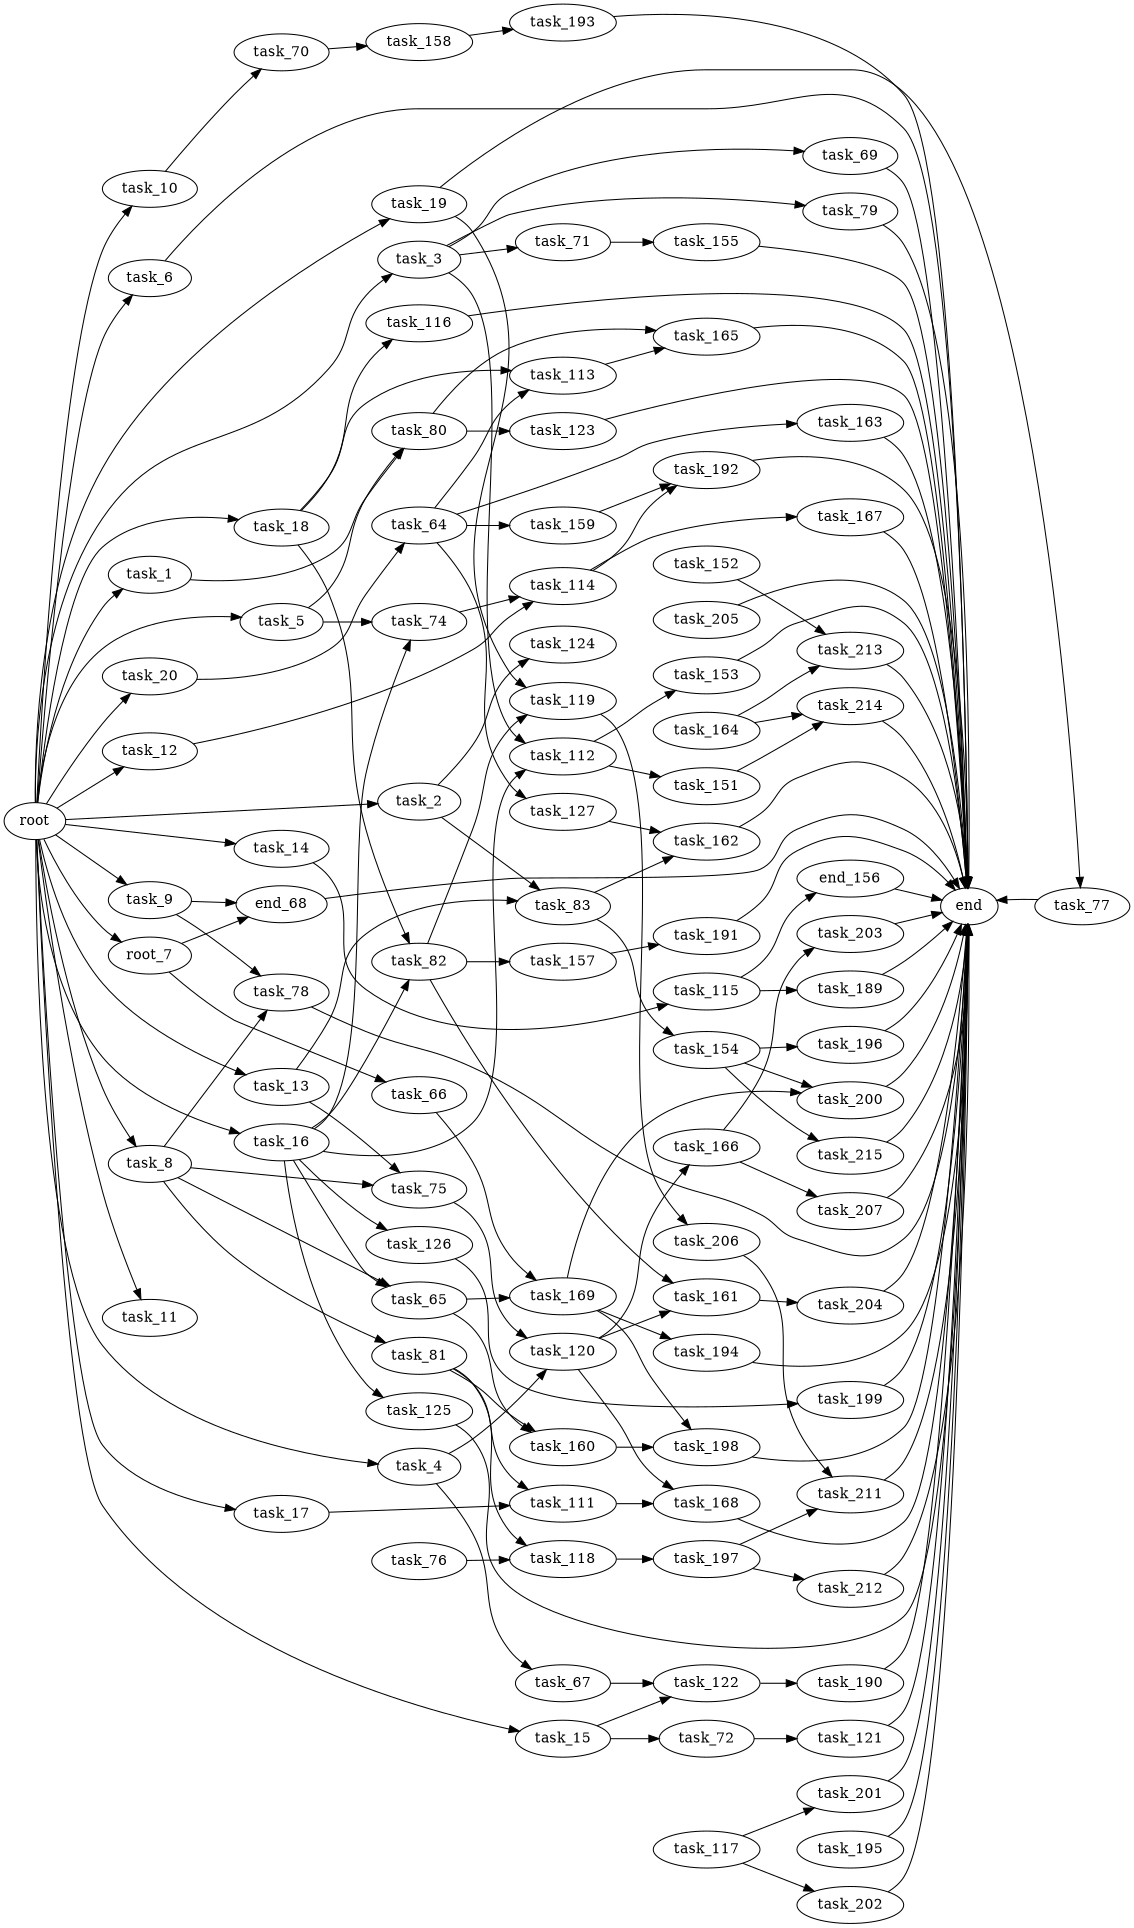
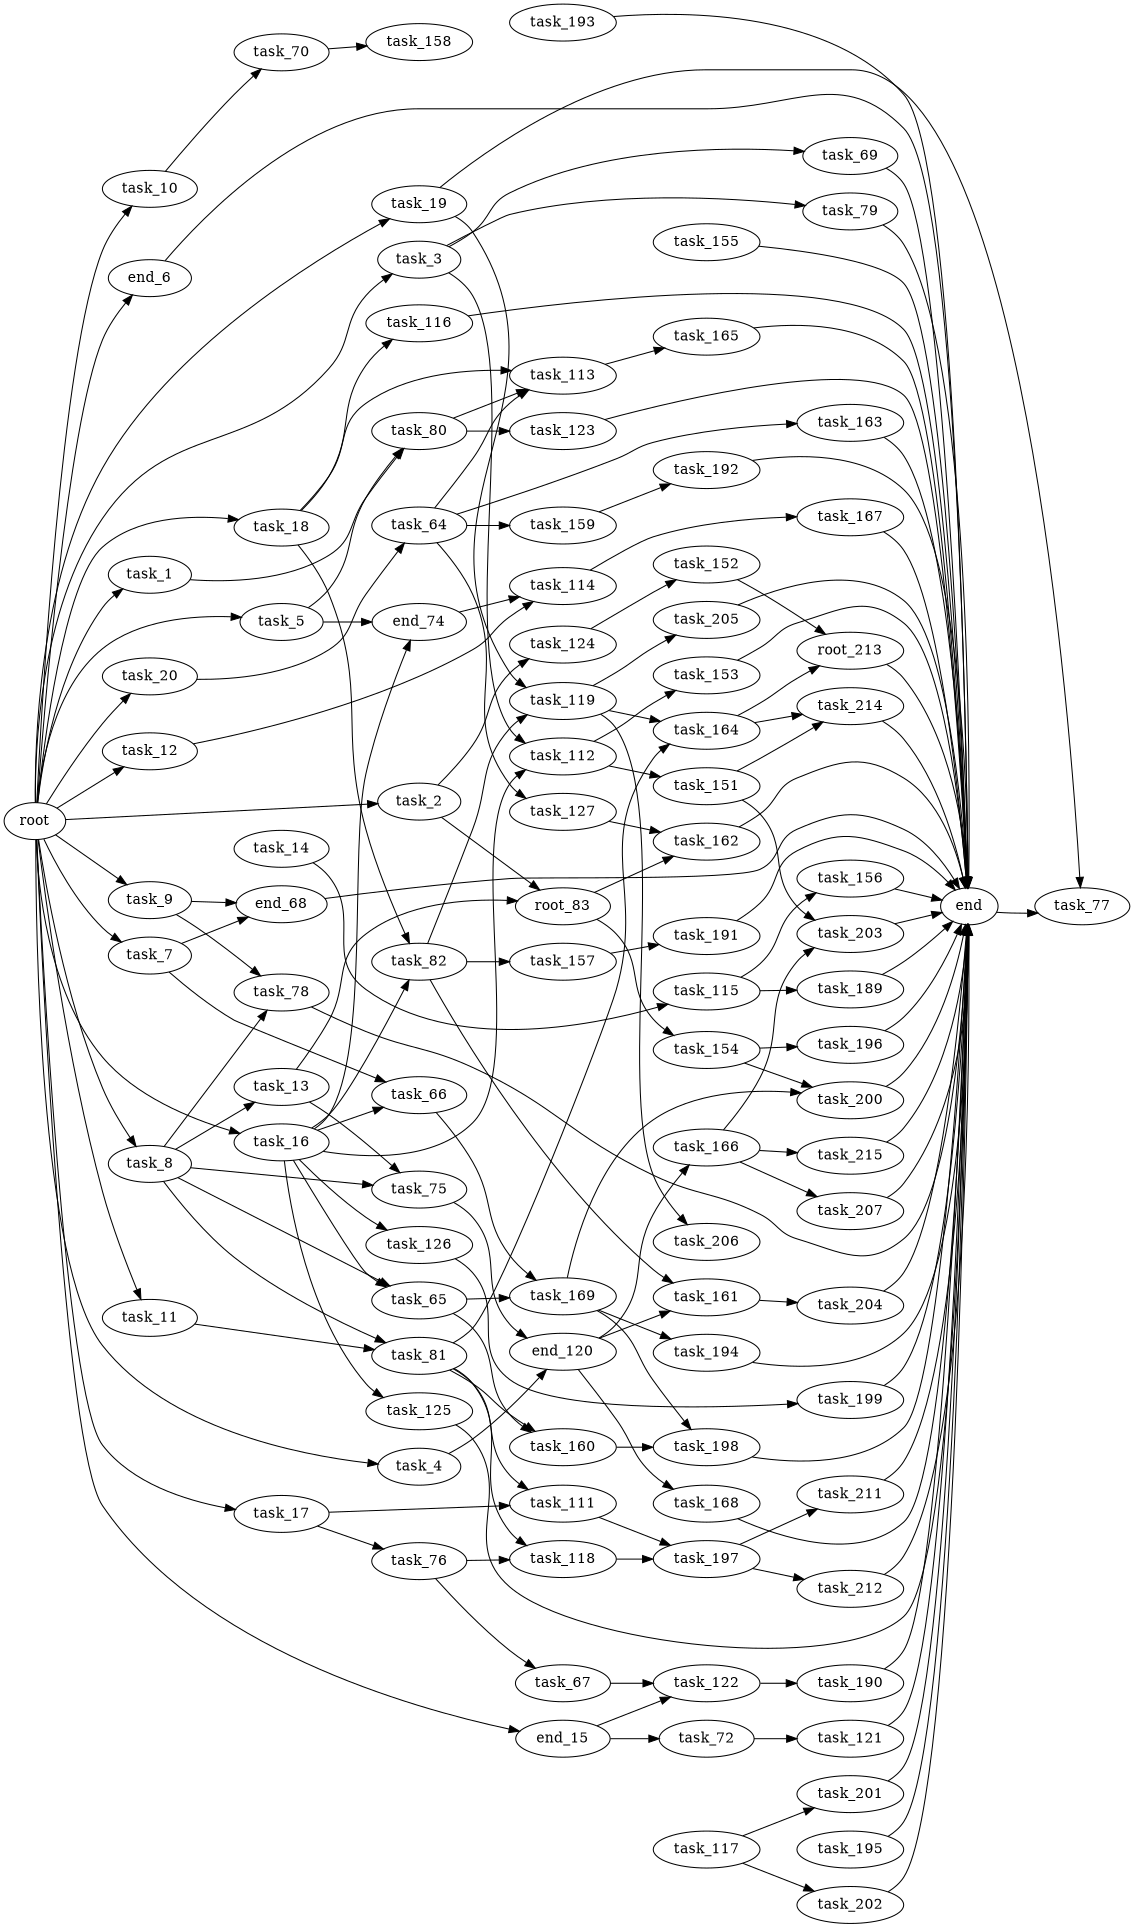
edge "task_158" -> "task_193": removed
node "task_71": removed
node "task_6": label "task_6" -> "end_6"
edge "task_80" -> "task_165": now "task_80" -> "task_113"
edge "task_114" -> "task_192": removed
edge "task_124" -> "task_152": added
node "task_74": label "task_74" -> "end_74"
node "task_213": label "task_213" -> "root_213"
edge "task_119" -> "task_205": added
edge "task_119" -> "task_164": added
edge "root" -> "task_14": removed
edge "task_151" -> "task_203": added
node "end_156": label "end_156" -> "task_156"
edge "task_77" -> "end": reversed
node "task_83": label "task_83" -> "root_83"
node "root_7": label "root_7" -> "task_7"
edge "root" -> "task_13": now "task_8" -> "task_13"
edge "task_81" -> "task_164": added
edge "task_154" -> "task_215": now "task_166" -> "task_215"
edge "task_16" -> "task_66": added
edge "task_11" -> "task_81": added
node "task_120": label "task_120" -> "end_120"
edge "task_206" -> "task_211": removed
edge "task_111" -> "task_168": now "task_111" -> "task_197"
edge "task_17" -> "task_76": added
edge "task_4" -> "task_67": now "task_76" -> "task_67"
node "task_15": label "task_15" -> "end_15"
